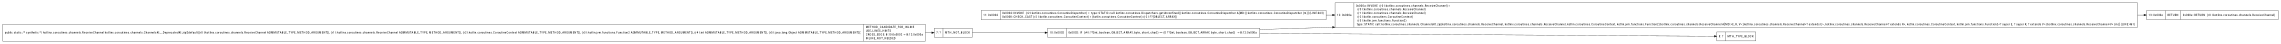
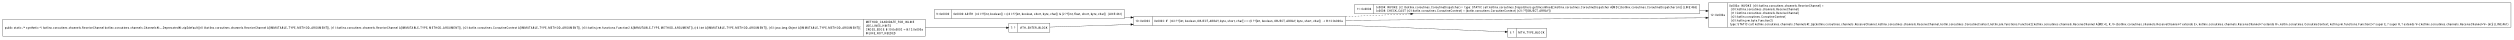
node "9: 0x0000": added
edge "10: 0x0002" -> "11: 0x0004": added
node "13: 0x000e": removed
node "12: 0x000a": text "(r3 I:kotlin.jvm.functions.Function2)" -> "(r3 I:kotlin.jvm.byte.Function2)"
node "7: ?": text "MTH_NOT_BLOCK" -> "MTH_ENTER_BLOCK"
